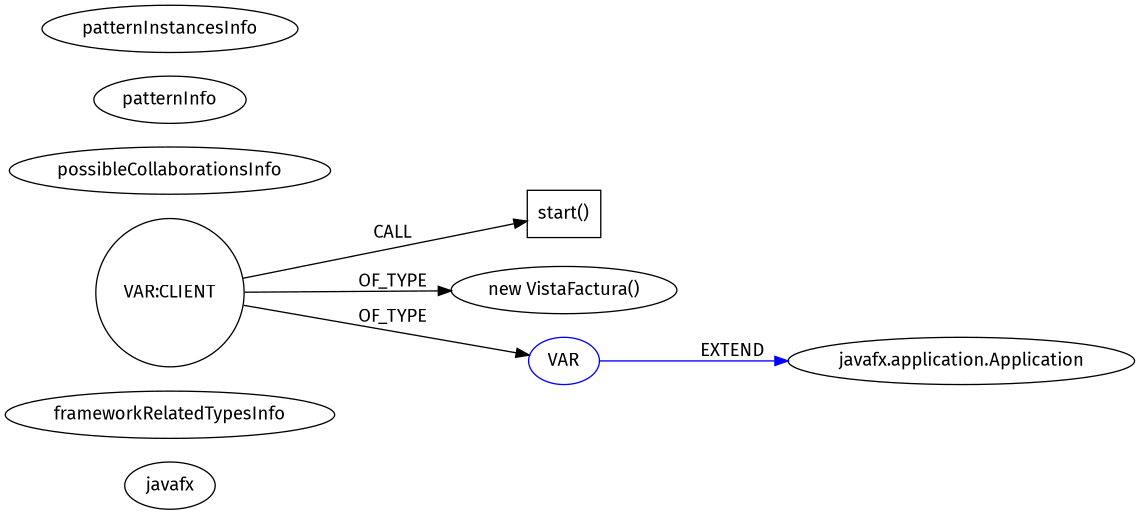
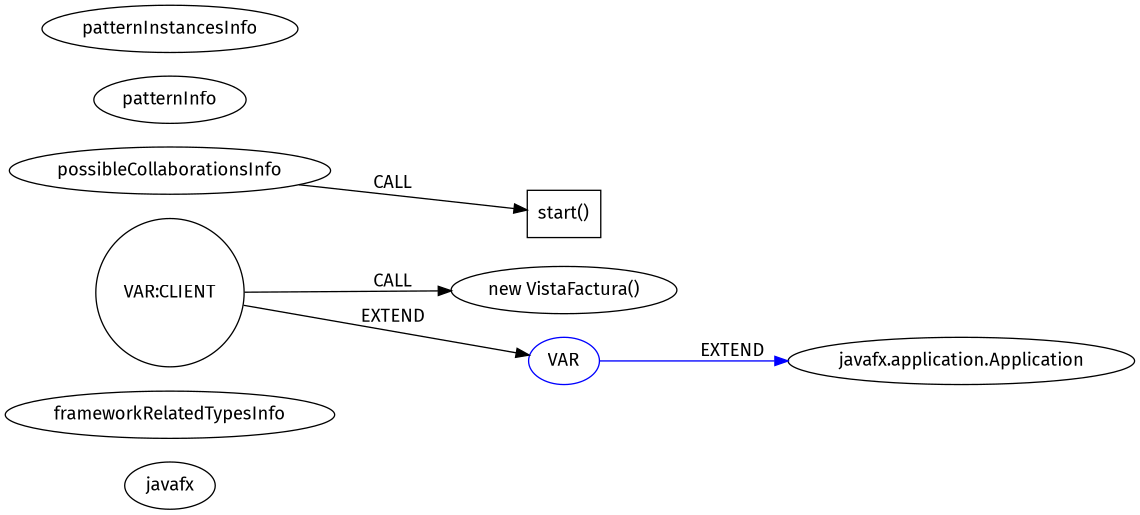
edge "VAR:CLIENT" -> "start()": now "possibleCollaborationsInfo" -> "start()"
edge "VAR:CLIENT" -> "new VistaFactura()": label "OF_TYPE" -> "CALL"
edge "VAR:CLIENT" -> "VAR": label "OF_TYPE" -> "EXTEND"
